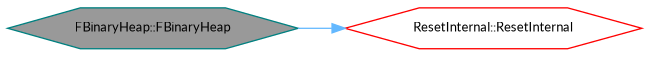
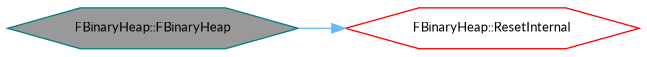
node "ResetInternal::ResetInternal": label "ResetInternal::ResetInternal" -> "FBinaryHeap::ResetInternal"
